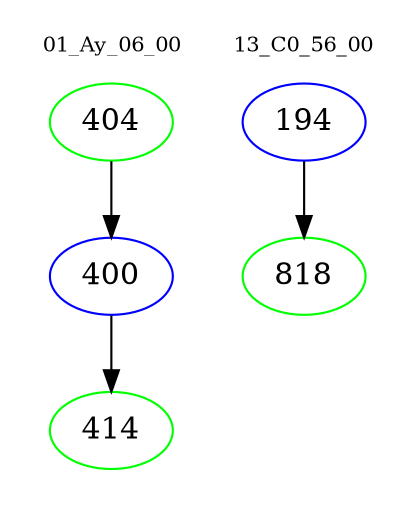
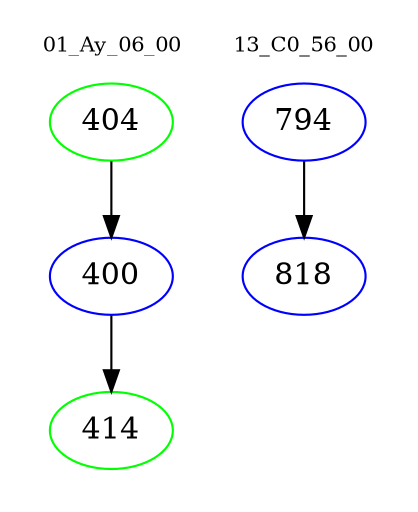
node "194": label "194" -> "794"
node "818": color green -> blue
